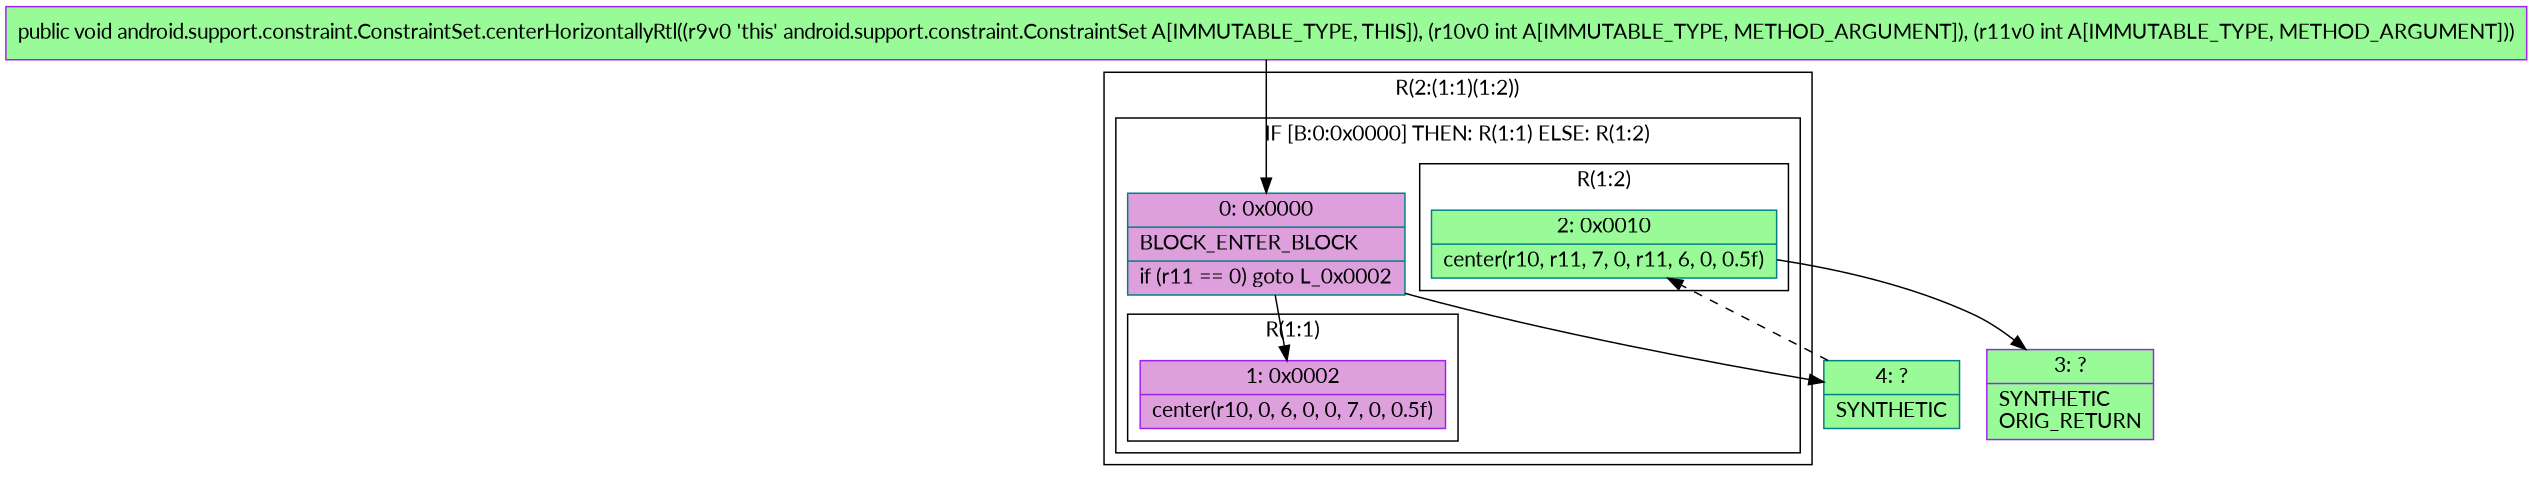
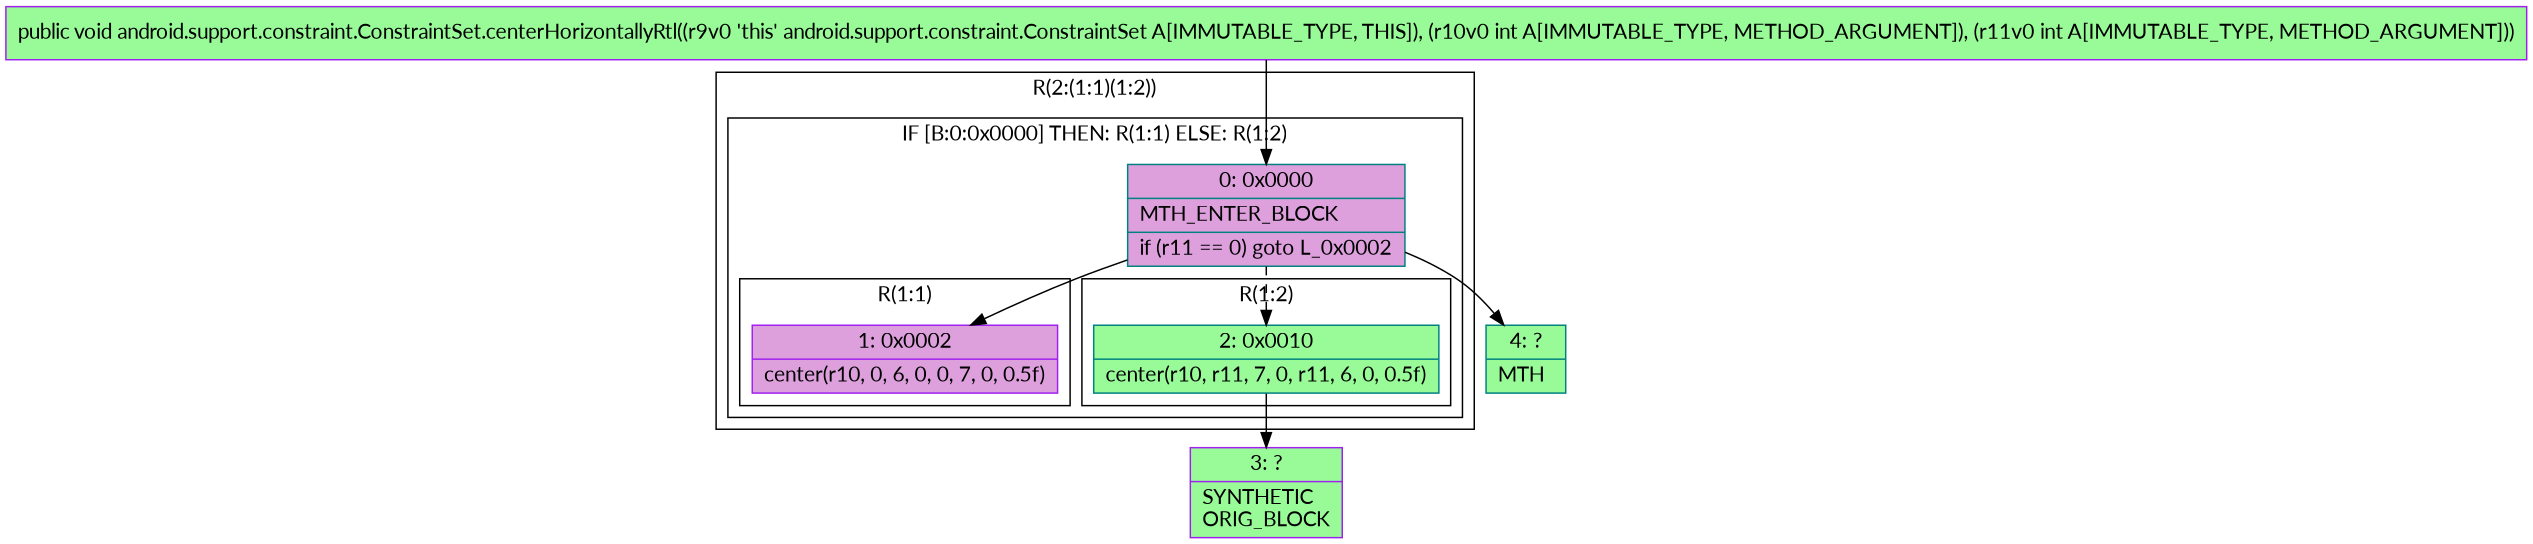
node "0: 0x0000": text "BLOCK_ENTER_BLOCK" -> "MTH_ENTER_BLOCK"
edge "4: ?" -> "2: 0x0010": now "0: 0x0000" -> "2: 0x0010"
node "4: ?": text "SYNTHETIC" -> "MTH"
node "3: ?": text "ORIG_RETURN" -> "ORIG_BLOCK"
